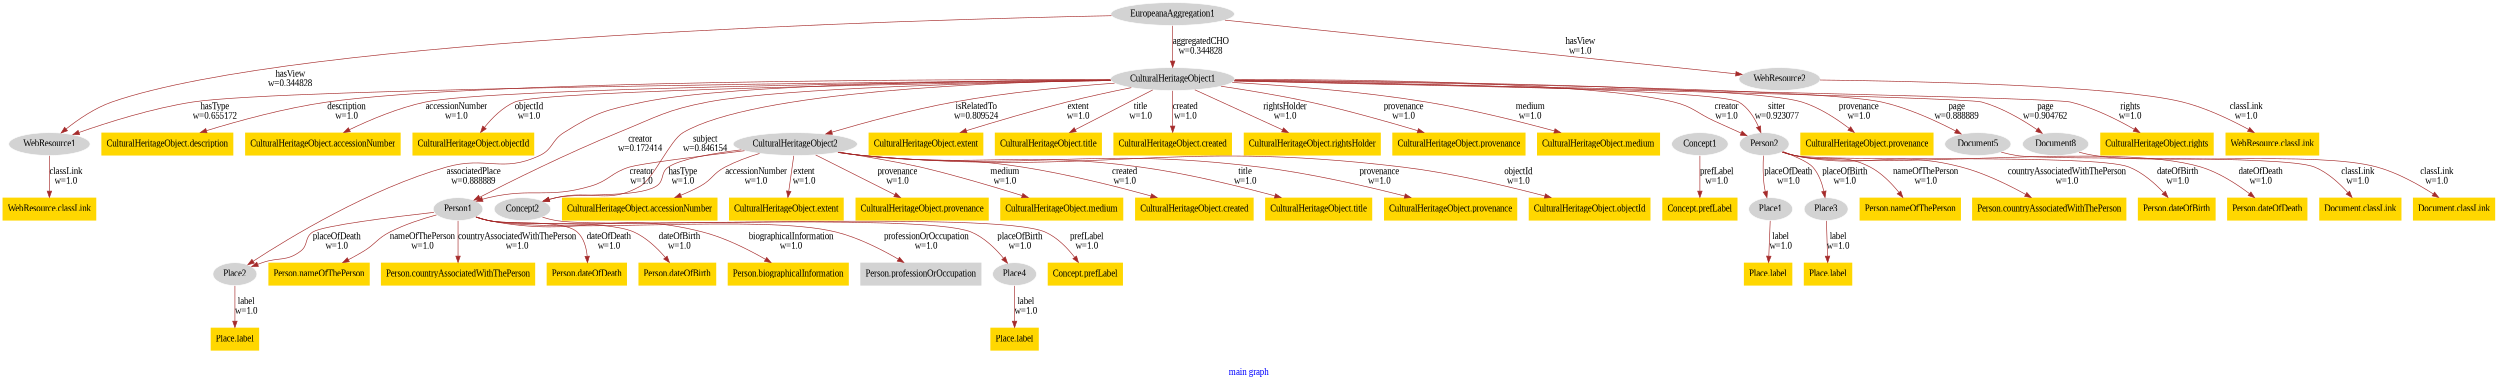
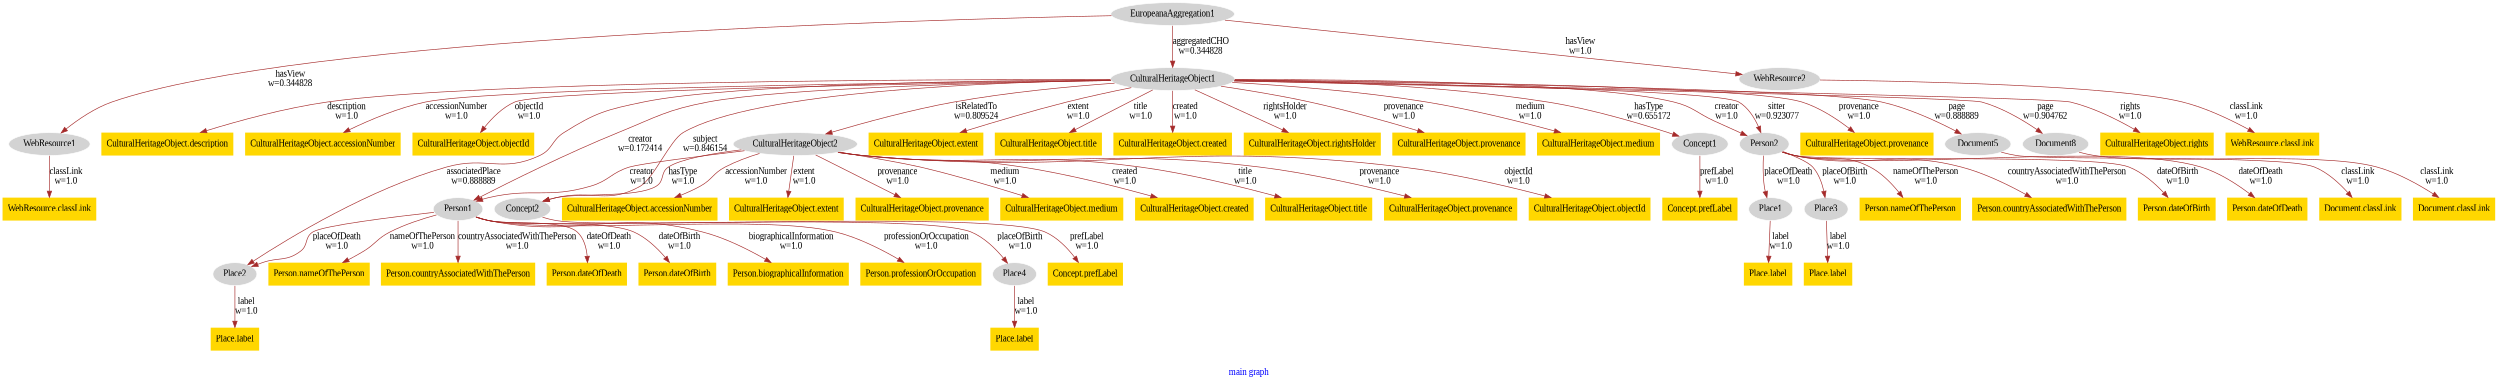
edge "CulturalHeritageObject1" -> "WebResource1": now "CulturalHeritageObject1" -> "Concept1"
node "Person.professionOrOccupation": fillcolor lightgray -> gold
